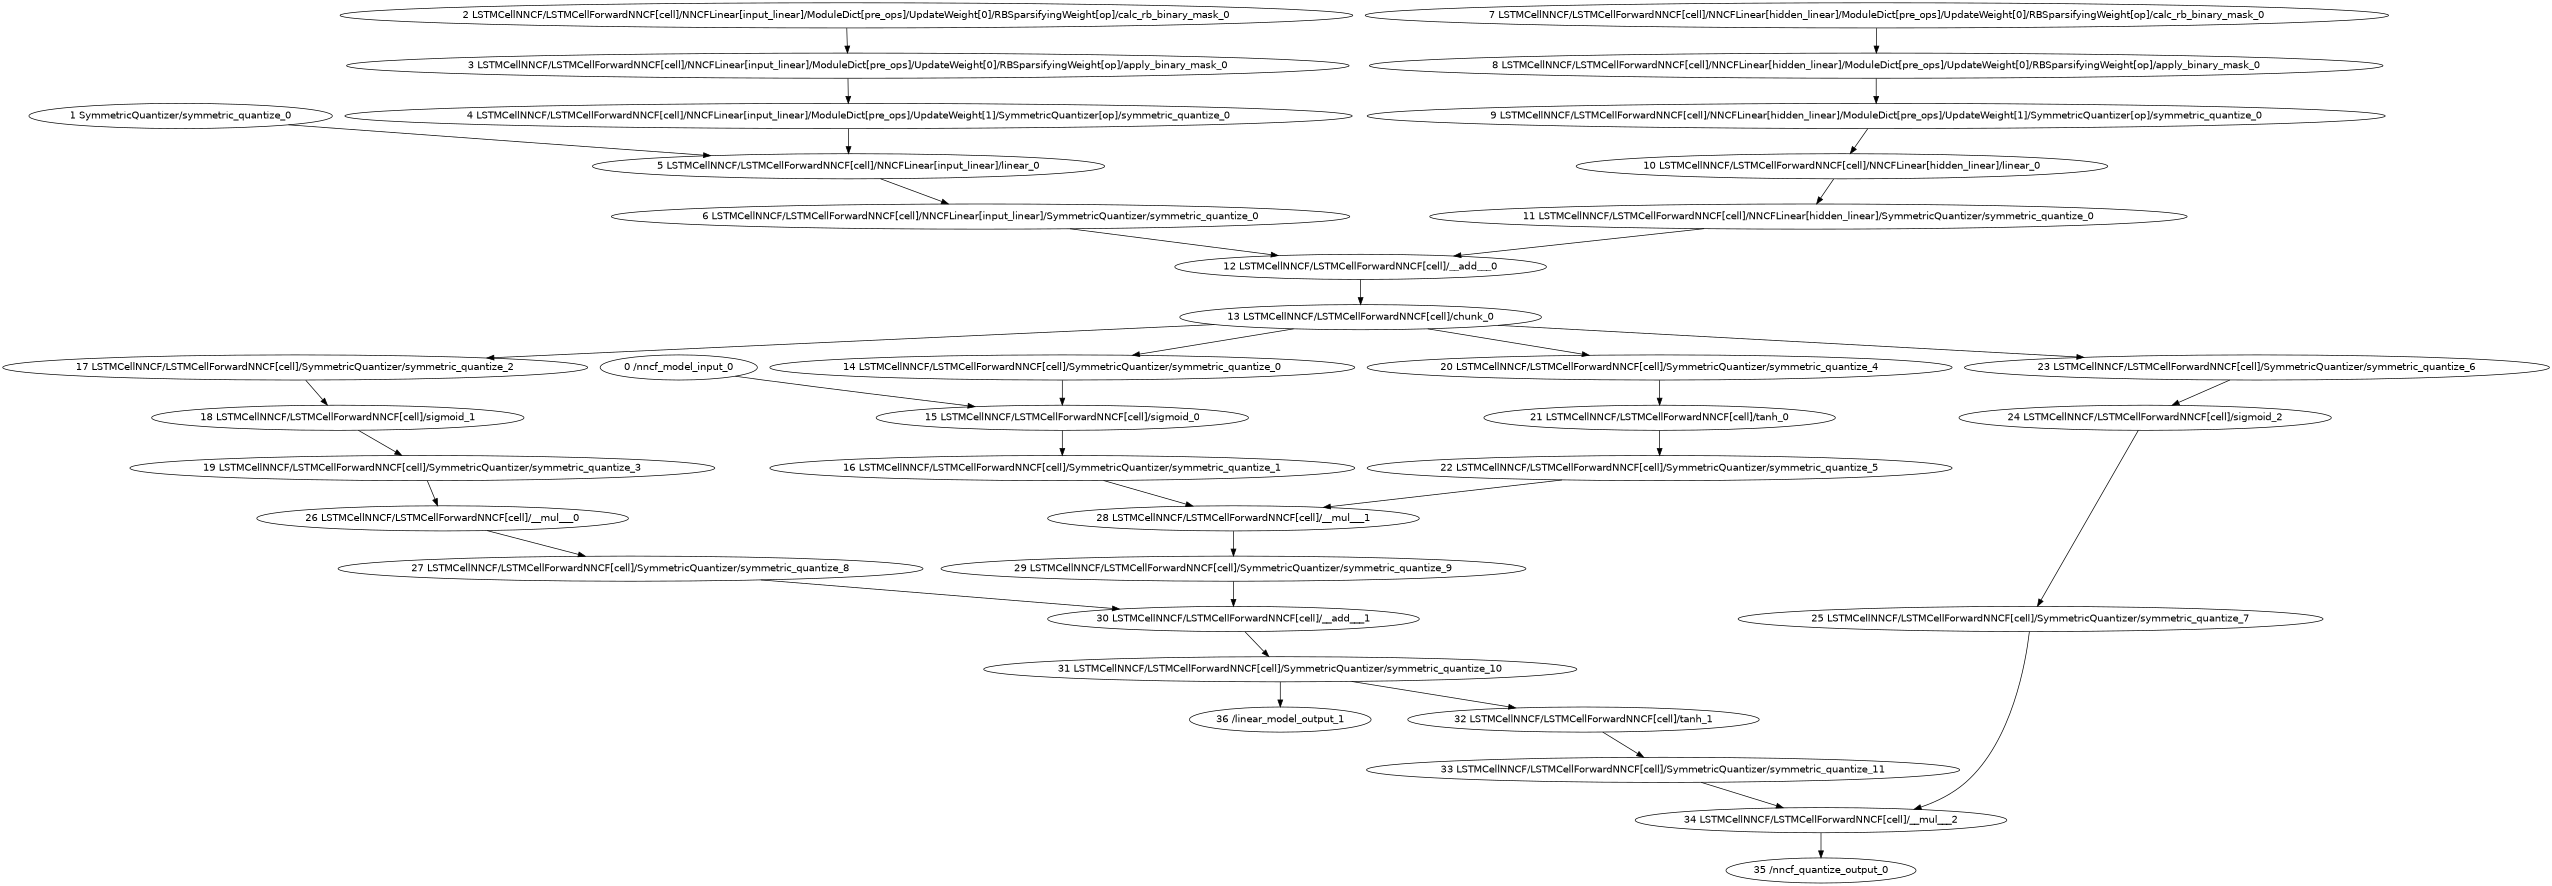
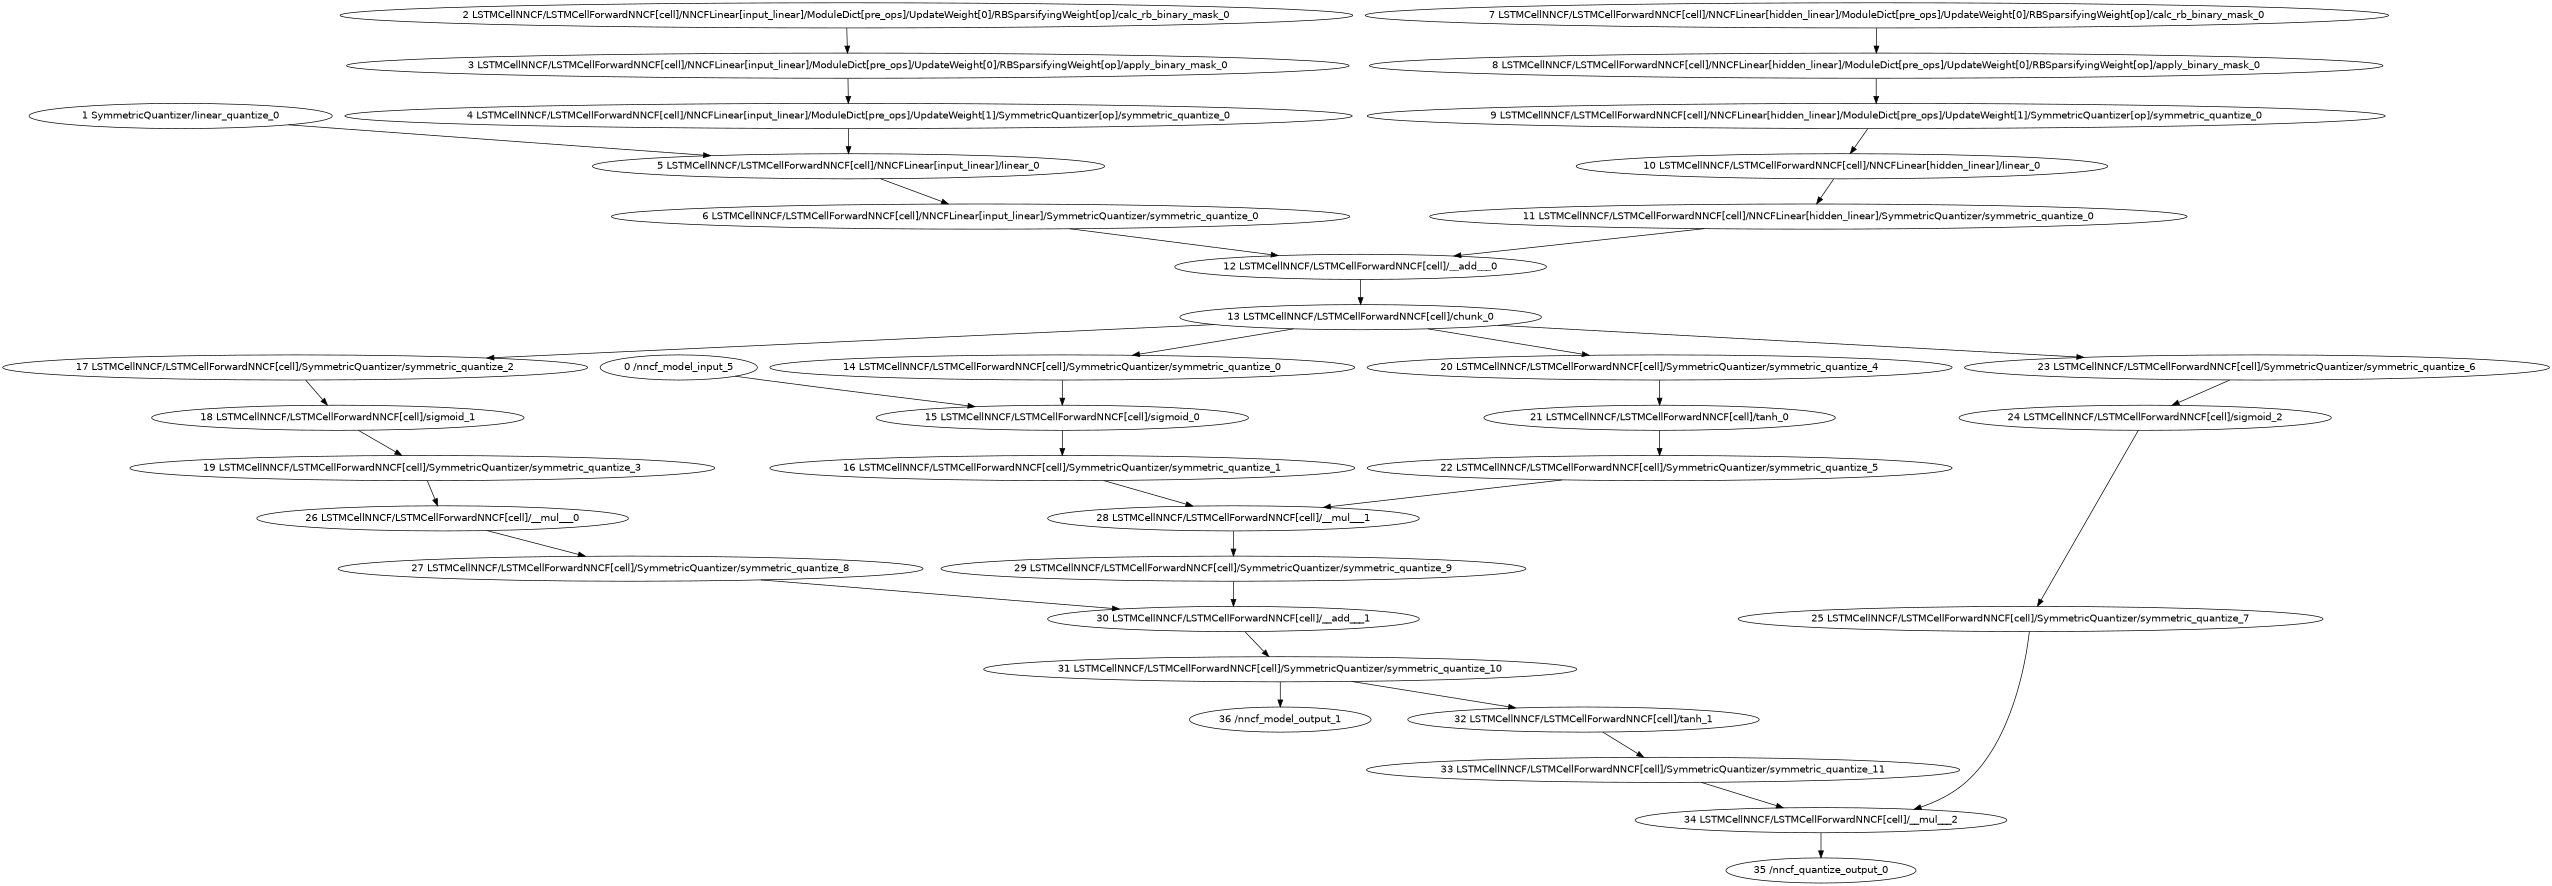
node "1 SymmetricQuantizer/symmetric_quantize_0": label "1 SymmetricQuantizer/symmetric_quantize_0" -> "1 SymmetricQuantizer/linear_quantize_0"
node "0 /nncf_model_input_0": label "0 /nncf_model_input_0" -> "0 /nncf_model_input_5"
node "36 /linear_model_output_1": label "36 /linear_model_output_1" -> "36 /nncf_model_output_1"
